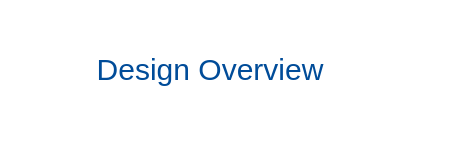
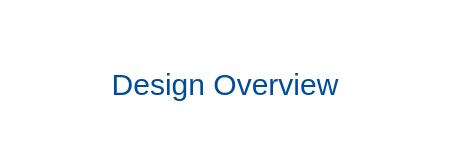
node "Design Overview": moved (211, 68) -> (226, 83)
